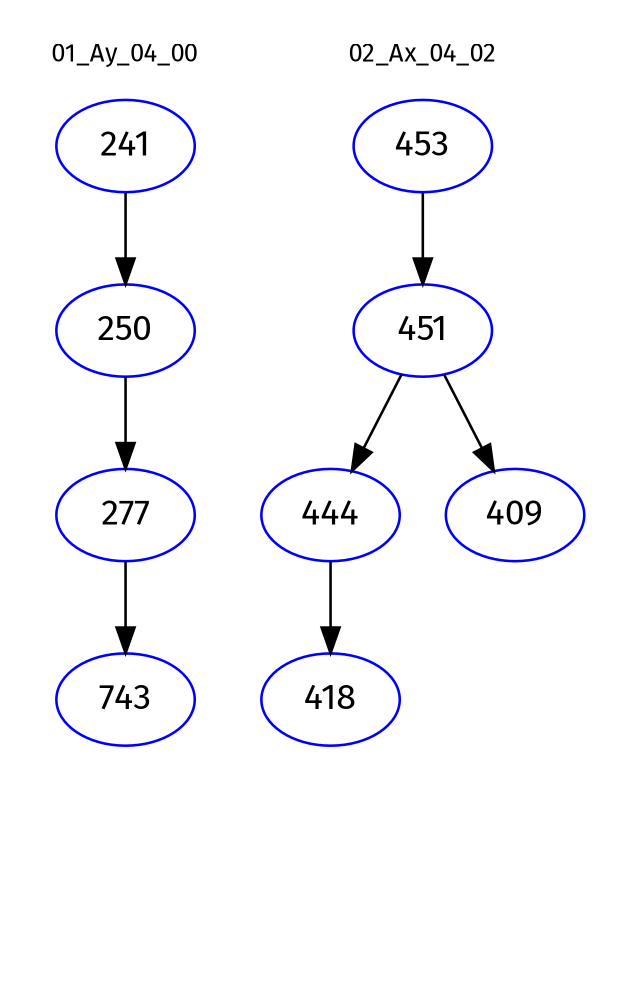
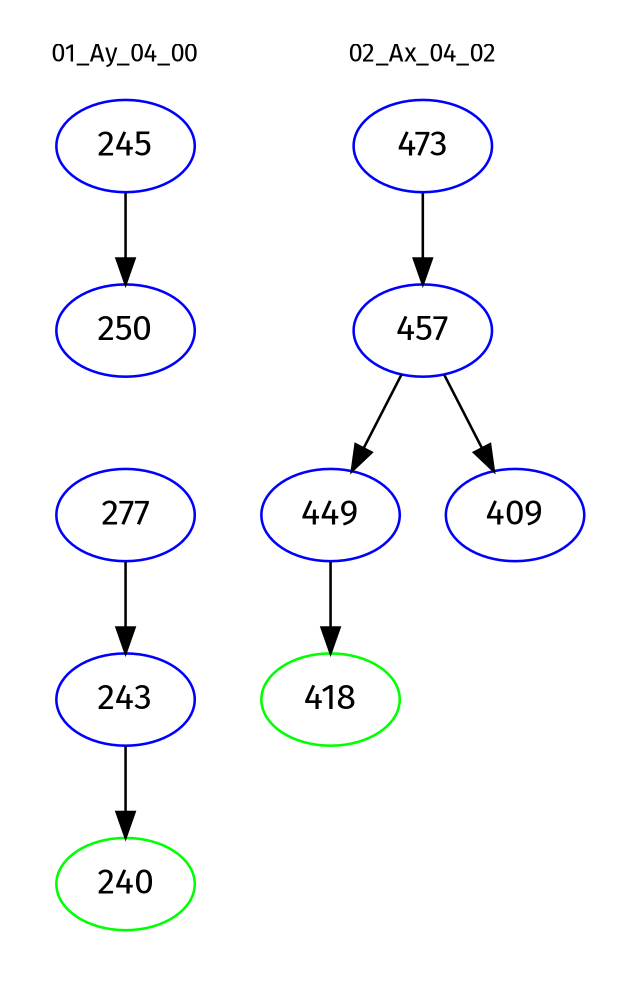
node "241": label "241" -> "245"
node "453": label "453" -> "473"
node "451": label "451" -> "457"
edge "250" -> "277": removed
node "444": label "444" -> "449"
node "743": label "743" -> "243"
node "418": color blue -> green
node "240": added
